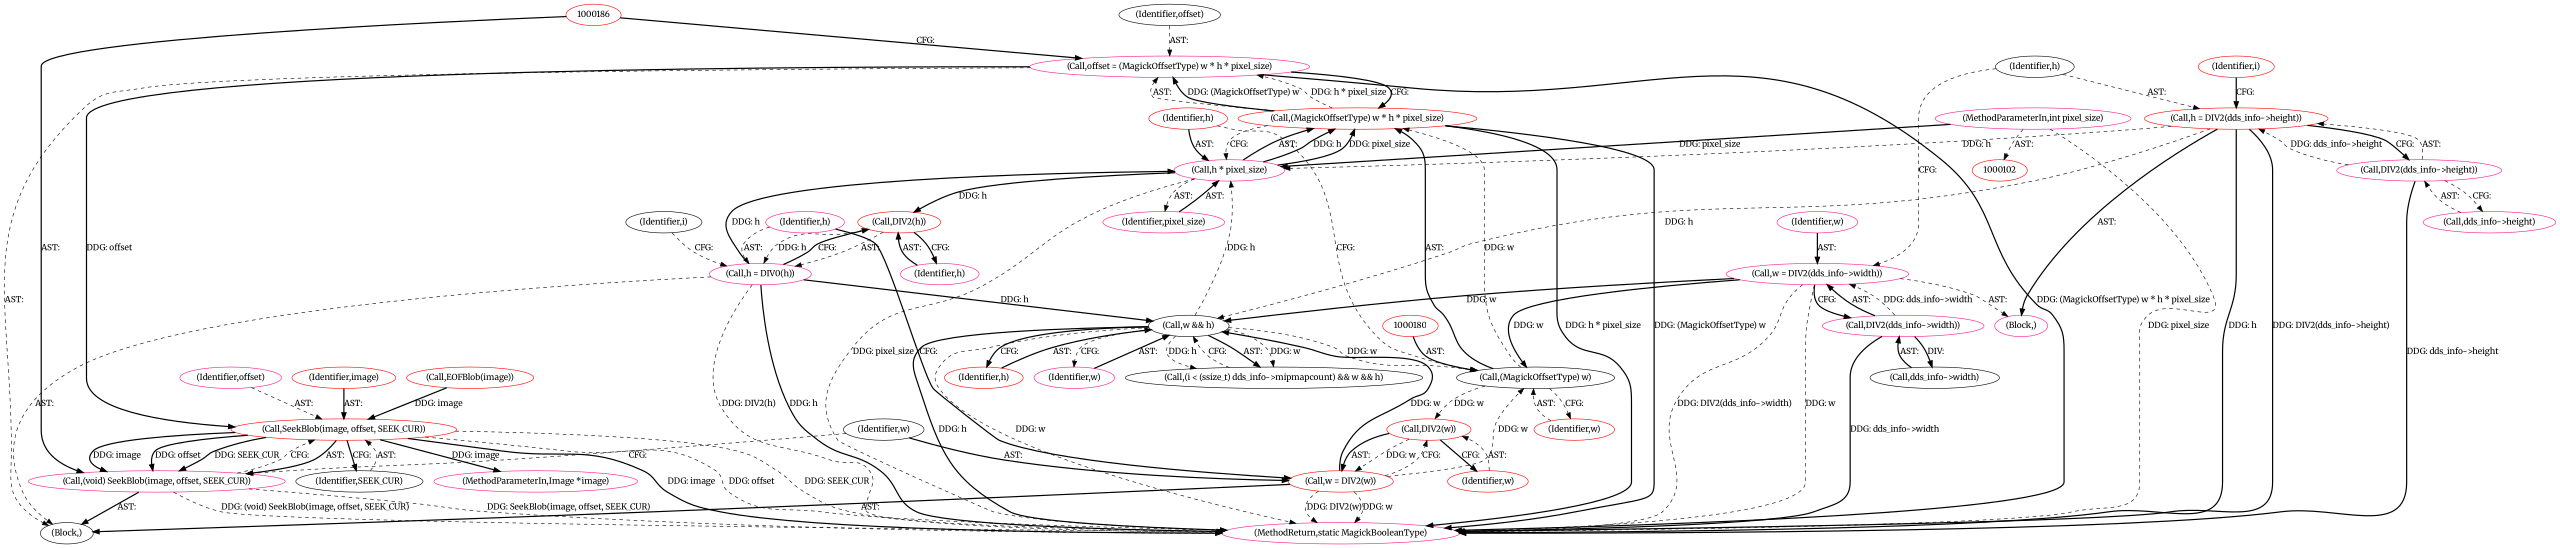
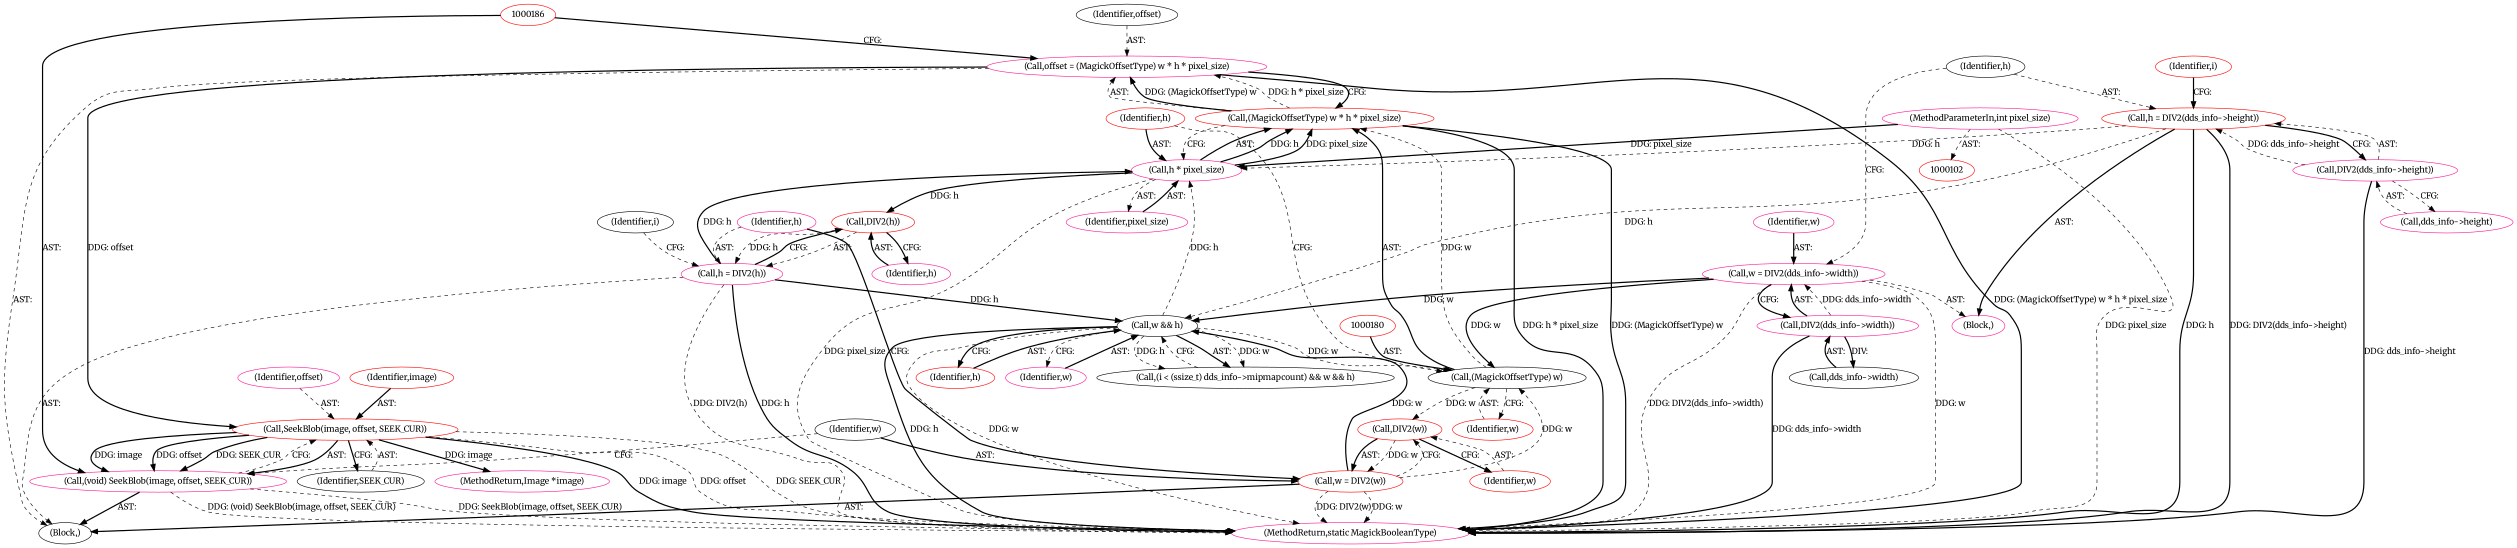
node "(Call,h = DIV0(h))": label "(Call,h = DIV0(h))" -> "(Call,h = DIV2(h))"
node "(Call,EOFBlob(image))": removed
node "(MethodParameterIn,Image *image)": label "(MethodParameterIn,Image *image)" -> "(MethodReturn,Image *image)"
